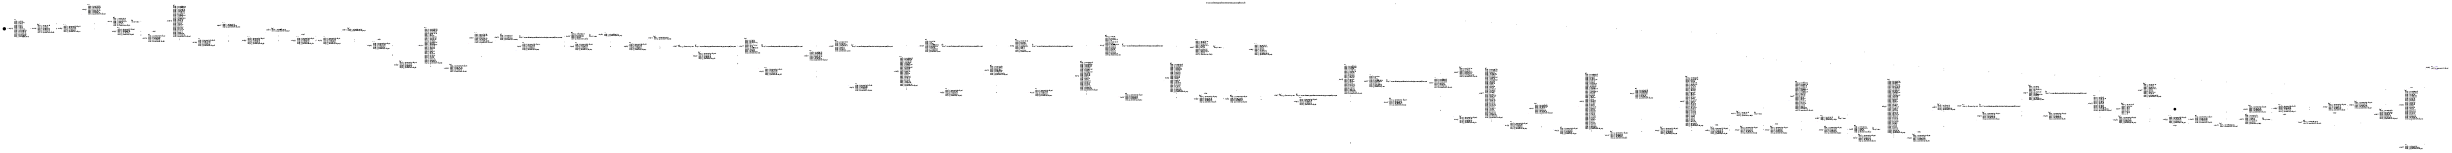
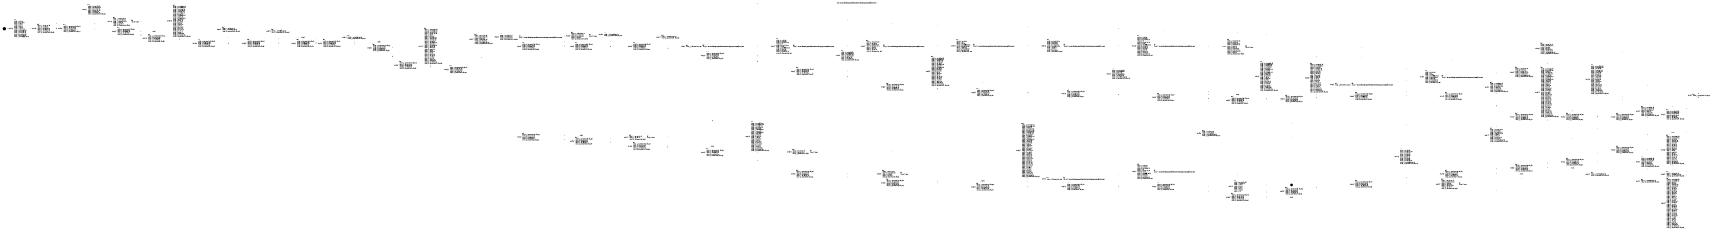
node "0x401fdc [157]": removed
node "0x401772 [28]": removed
